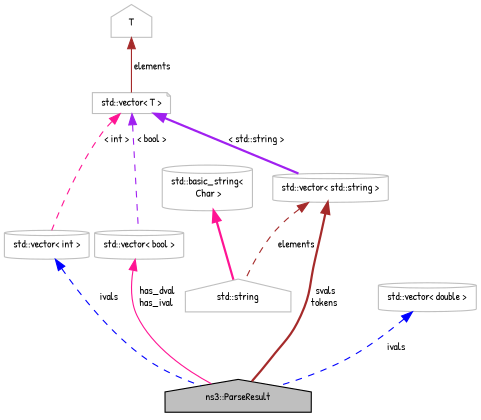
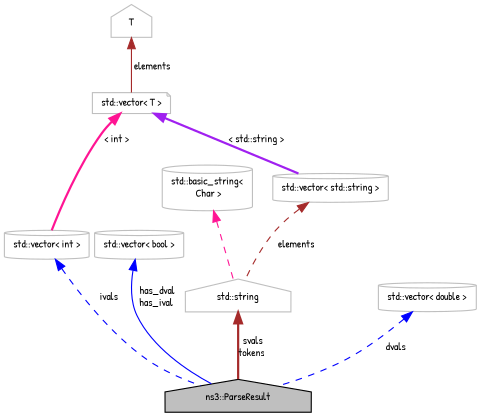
edge "std::vector< int >" -> "std::vector< T >": style dashed -> bold
edge "std::vector< bool >" -> "std::vector< T >": removed, label "< bool >"
edge "std::string" -> "std::basic_string< Char >": style bold -> dashed
edge "ns3::ParseResult" -> "std::vector< std::string >": now "ns3::ParseResult" -> "std::string"
edge "ns3::ParseResult" -> "std::vector< bool >": color deeppink -> blue
edge "ns3::ParseResult" -> "std::vector< double >": label " ivals" -> " dvals"
